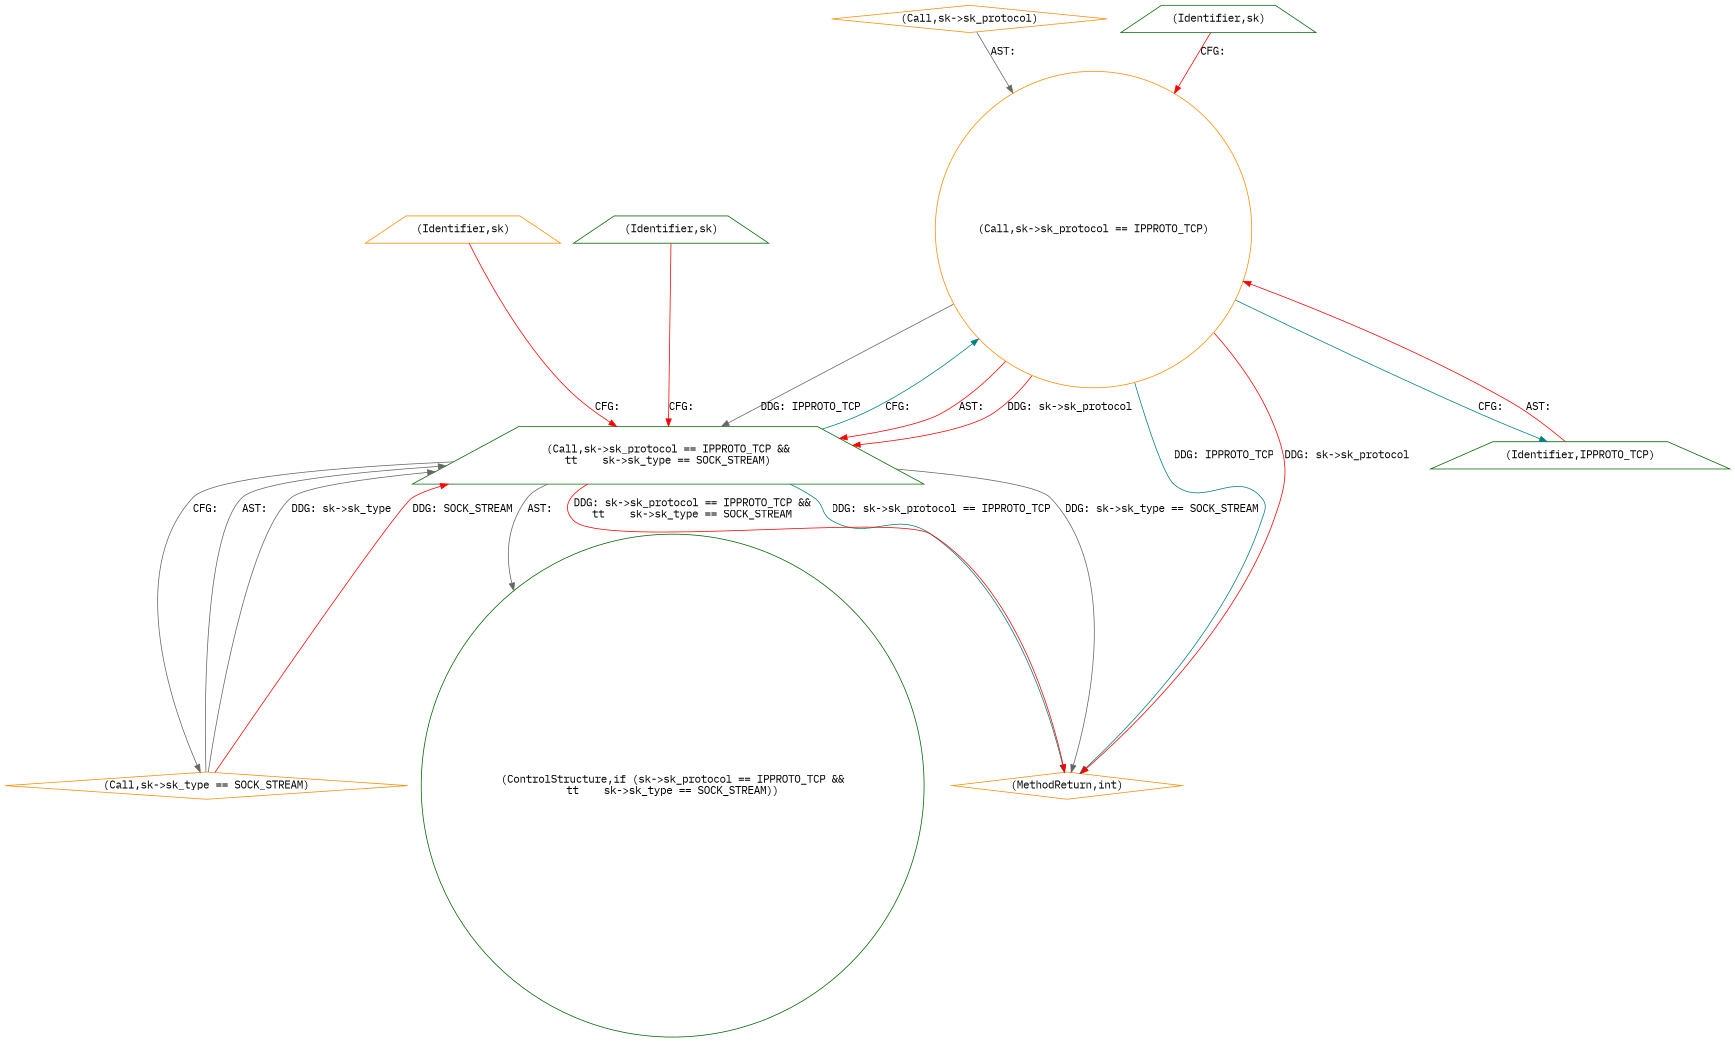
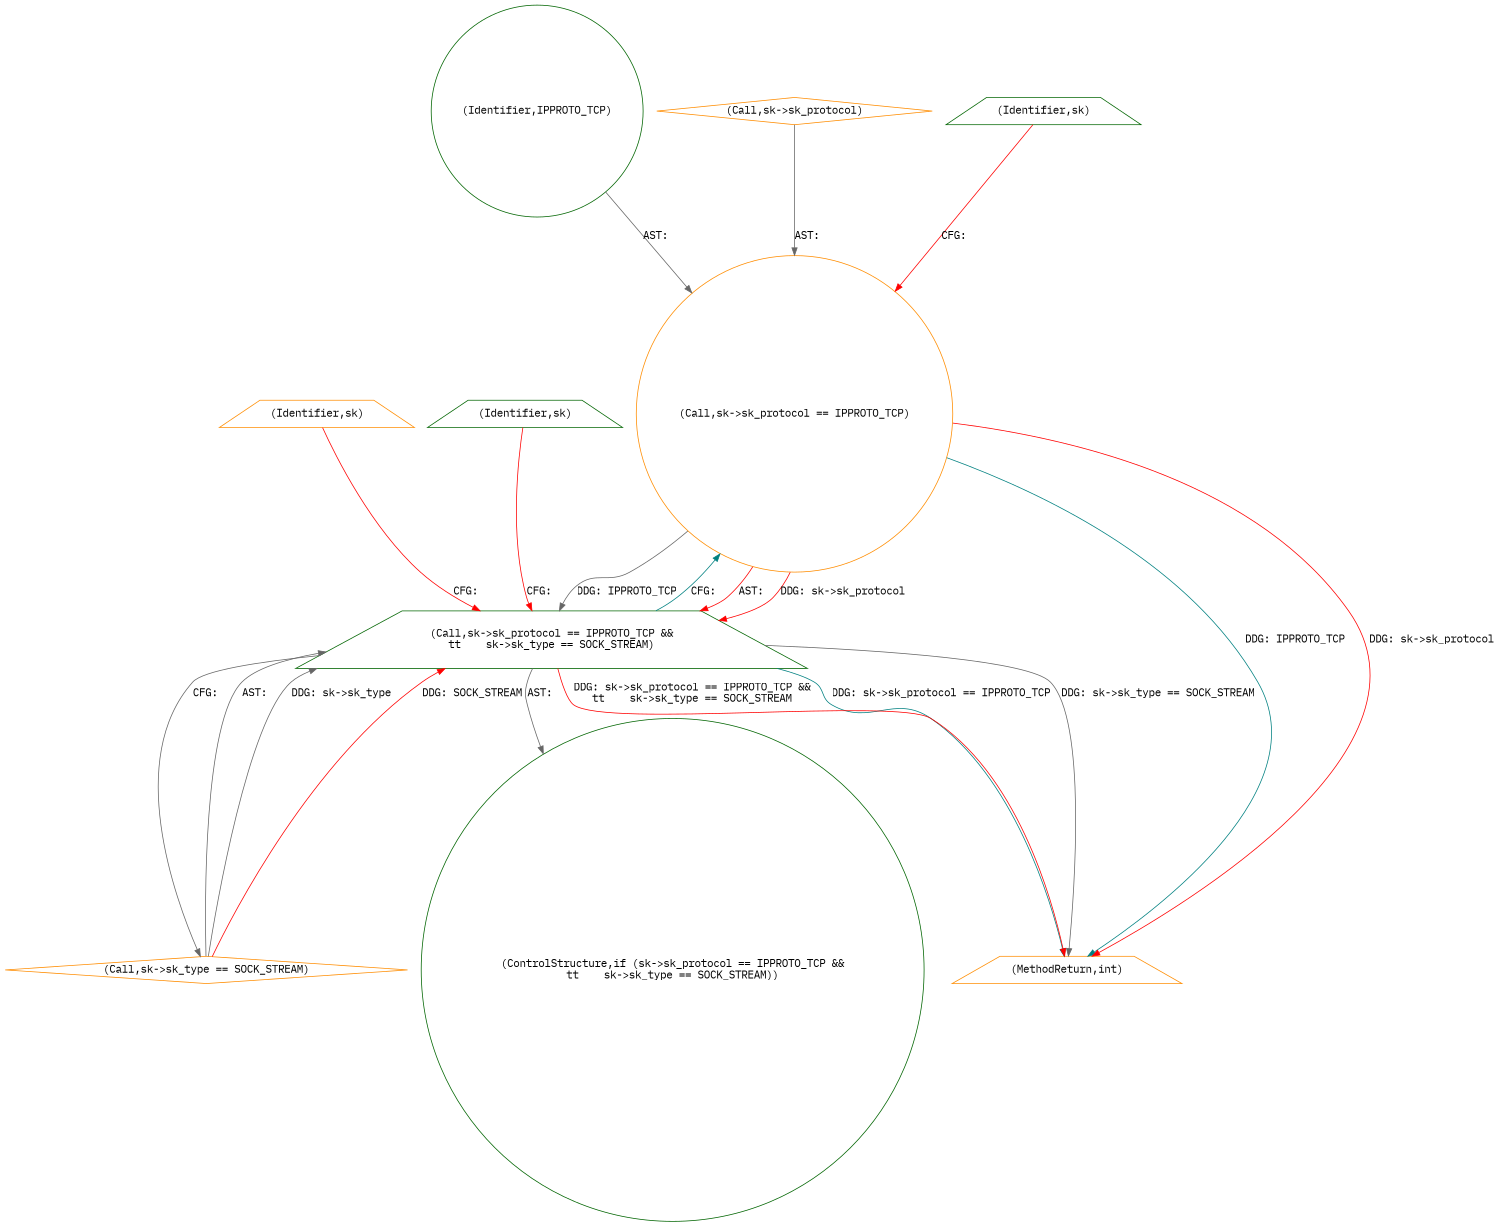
edge "(Identifier,IPPROTO_TCP)" -> "(Call,sk->sk_protocol == IPPROTO_TCP)": color red -> gray40
edge "(Call,sk->sk_protocol == IPPROTO_TCP)" -> "(Identifier,IPPROTO_TCP)": removed, label "CFG:"
node "(Identifier,IPPROTO_TCP)": shape trapezium -> circle
node "(MethodReturn,int)": shape diamond -> trapezium
